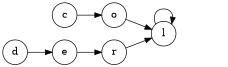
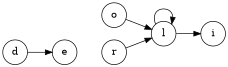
node "c": removed
node "i": added
edge "e" -> "r": removed
